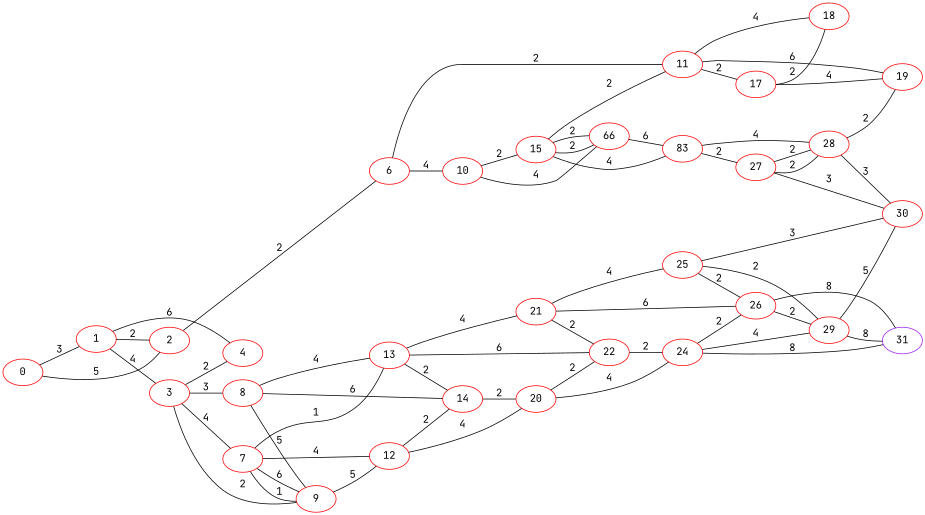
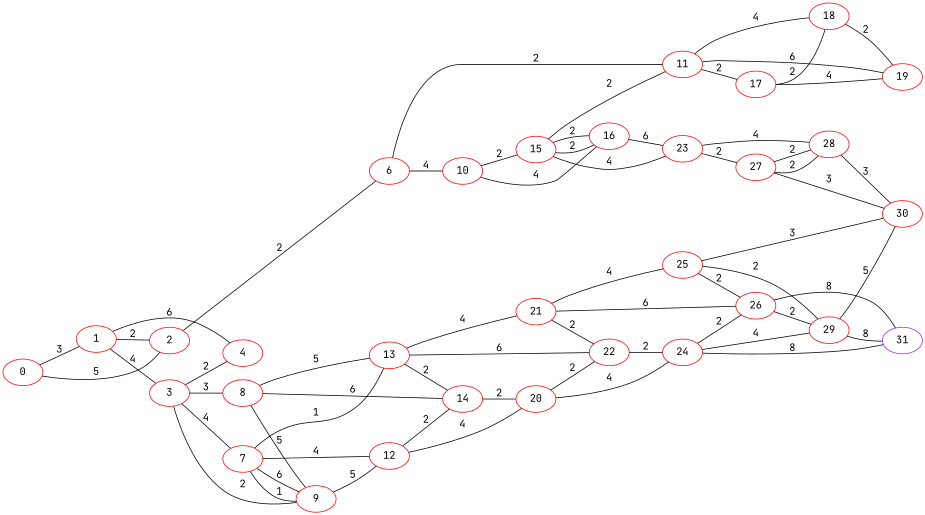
edge "19" -- "28": now "19" -- "18"
node "66": label "66" -> "16"
node "83": label "83" -> "23"
edge "13" -- "8": label "4" -> "5"
